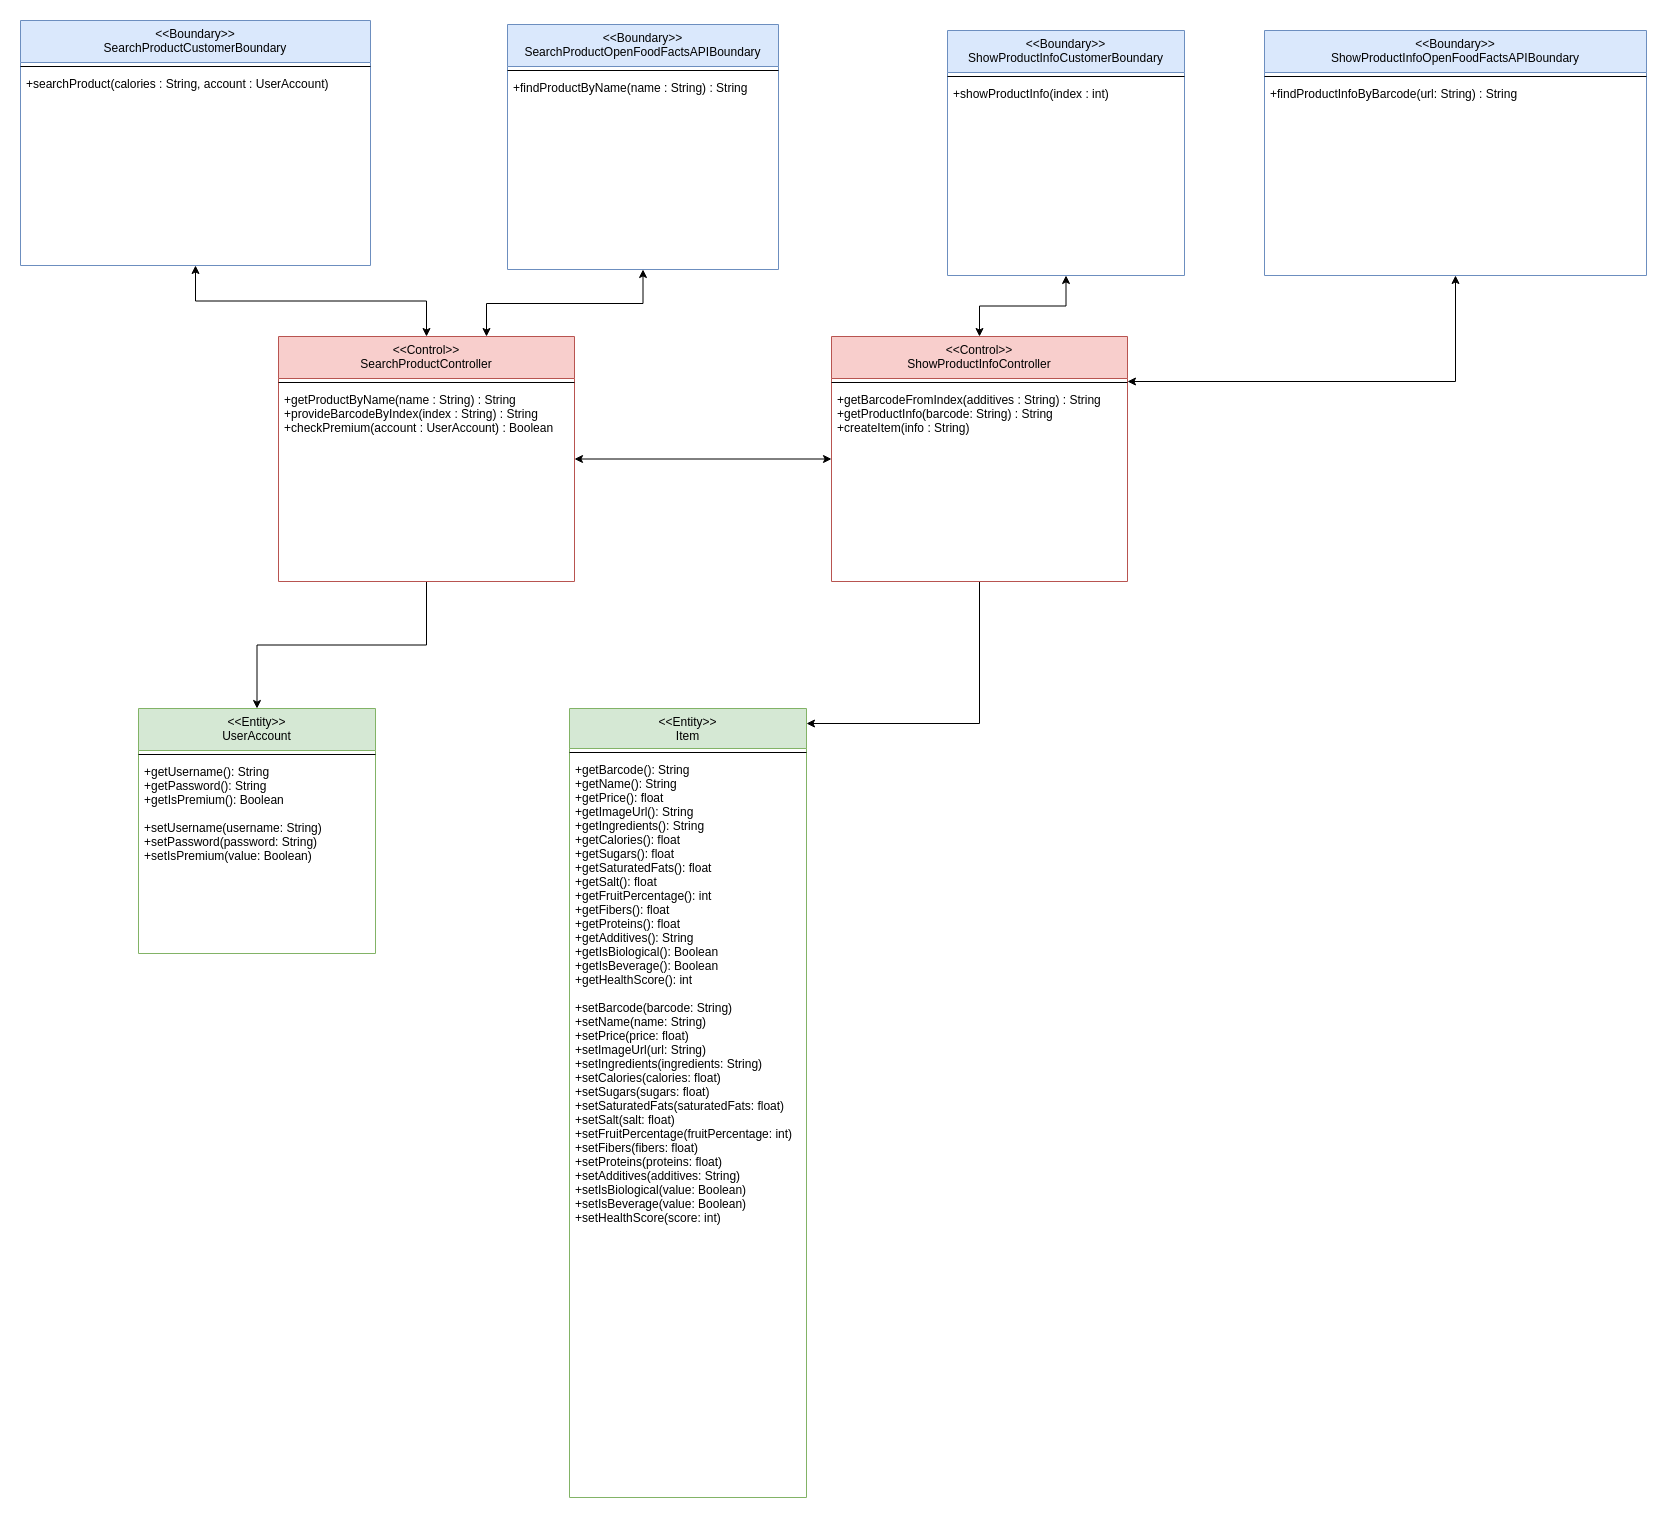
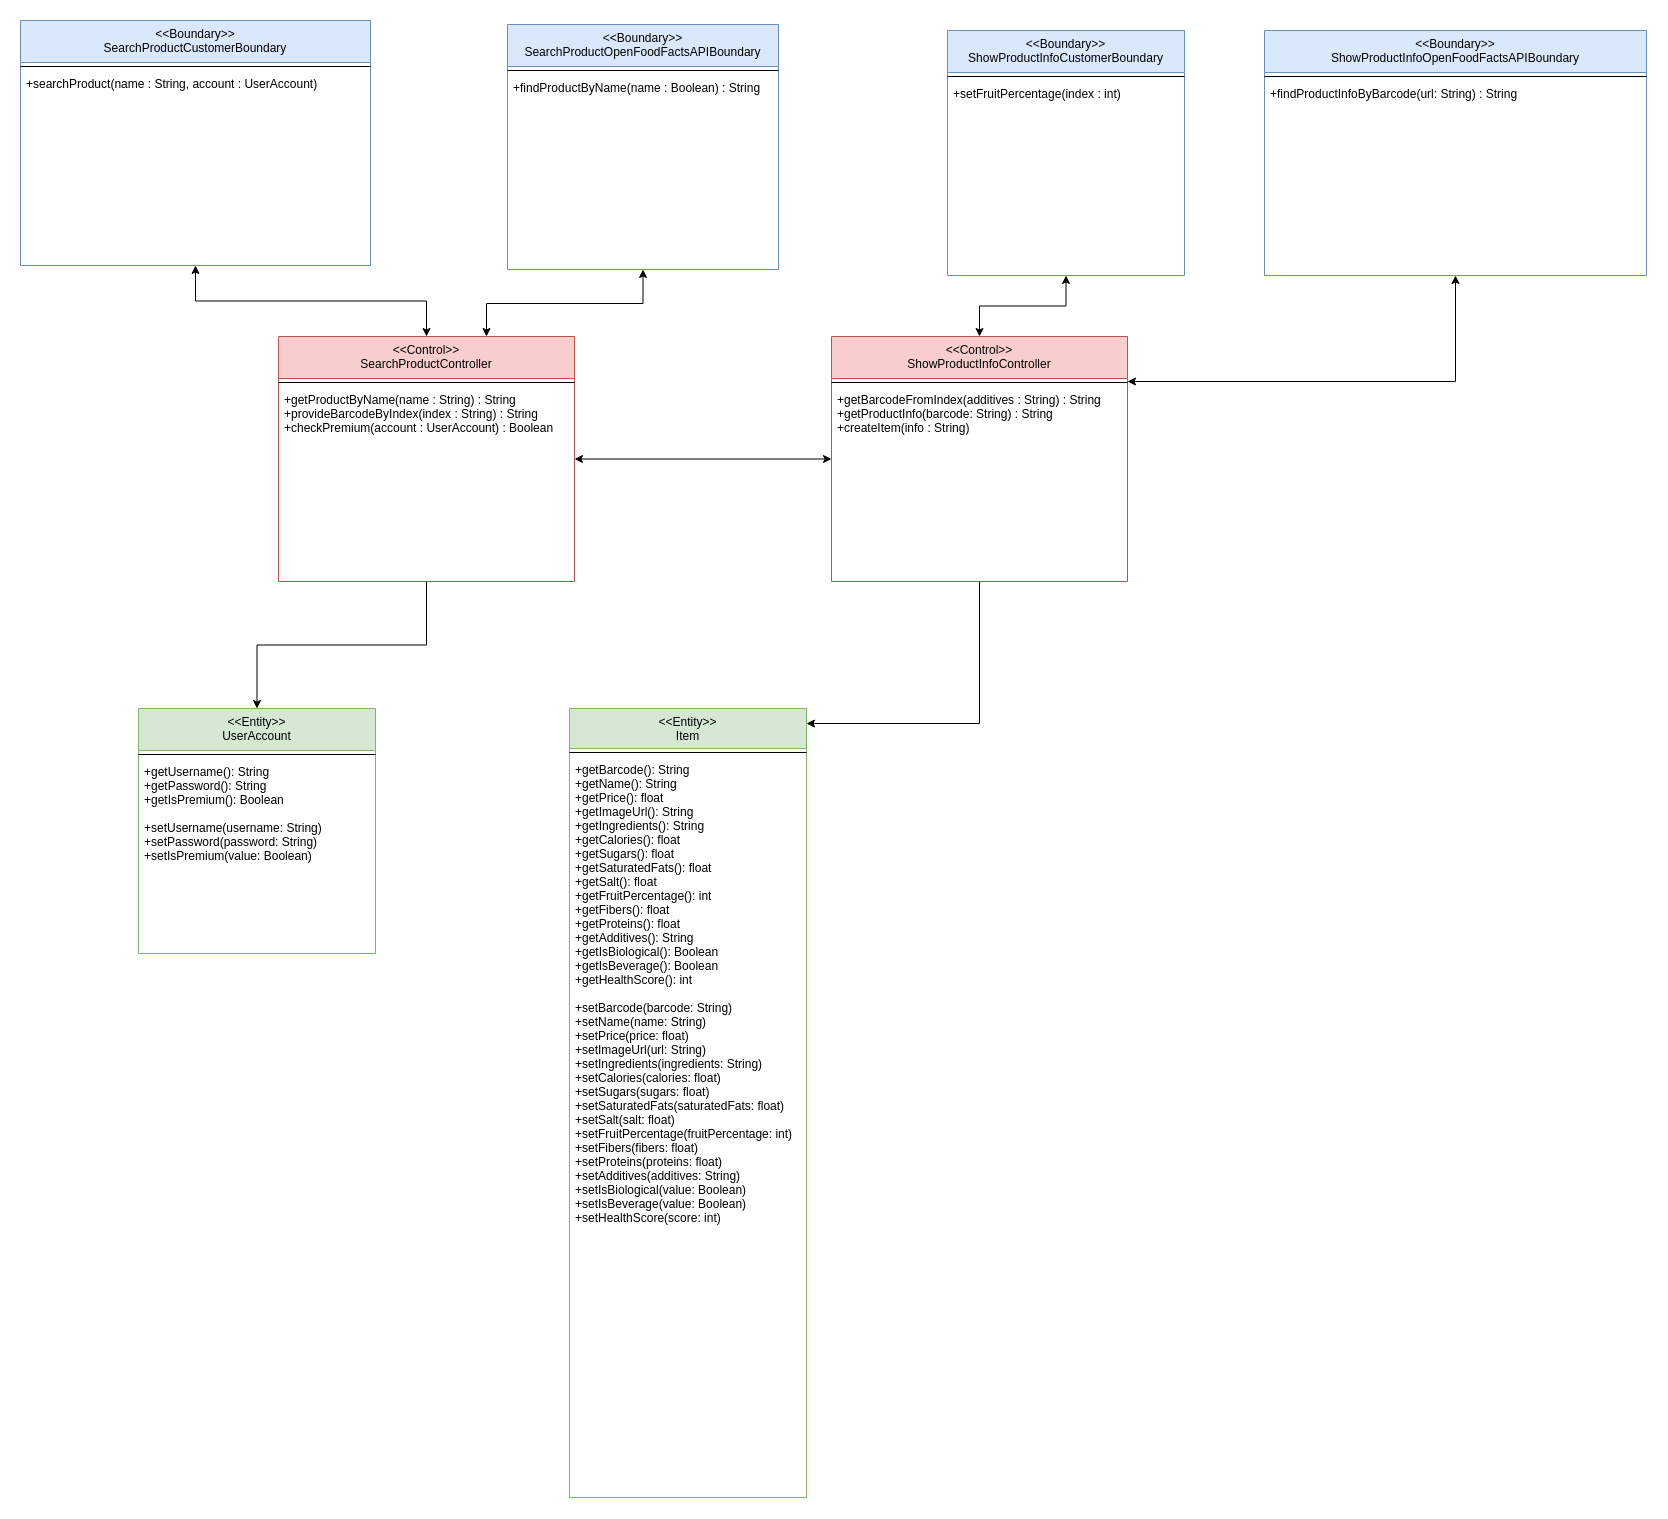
node "+searchProduct(calories : String, account : UserAccount)": label "+searchProduct(calories : String, account : UserAccount)" -> "+searchProduct(name : String, account : UserAccount)"
node "+findProductByName(name : String) : String": label "+findProductByName(name : String) : String" -> "+findProductByName(name : Boolean) : String"
node "+showProductInfo(index : int)": label "+showProductInfo(index : int)" -> "+setFruitPercentage(index : int)"
